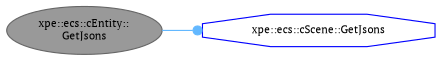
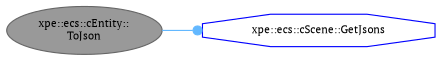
node "xpe::ecs::cEntity:: GetJsons": label "xpe::ecs::cEntity:: GetJsons" -> "xpe::ecs::cEntity:: ToJson"
